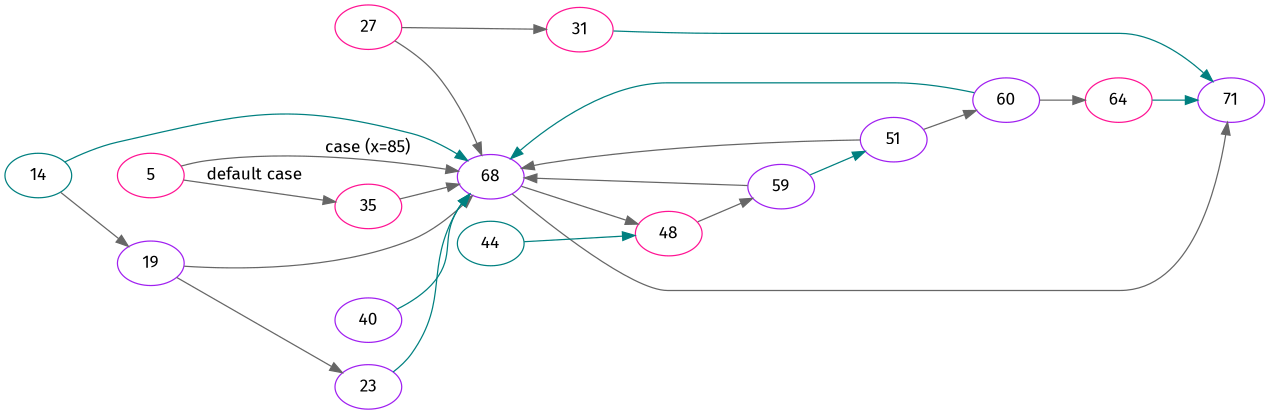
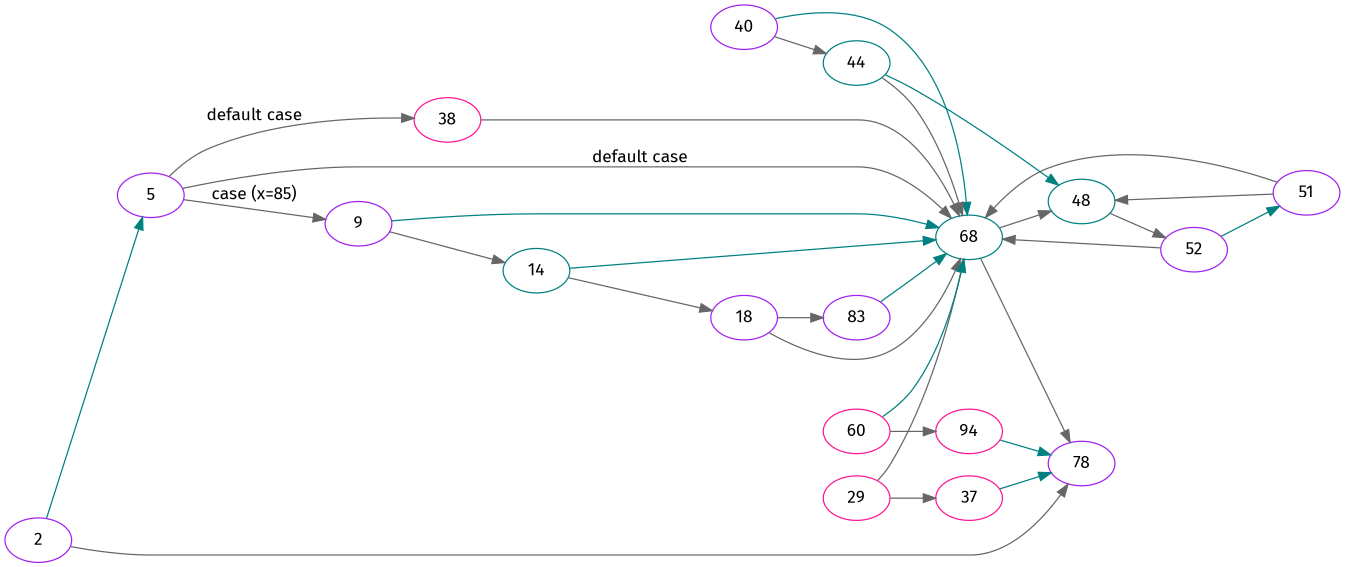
node "27": label "27" -> "29"
node "31": label "31" -> "37"
edge "40" -> "44": added
node "60": color purple -> deeppink
node "64": label "64" -> "94"
node "71": label "71" -> "78"
edge "51" -> "60": now "51" -> "48"
edge "44" -> "68": added
edge "5" -> "68": label "case (x=85)" -> "default case"
node "5": color deeppink -> purple
node "68": color purple -> teal
node "59": label "59" -> "52"
node "35": label "35" -> "38"
node "9": added
node "48": color deeppink -> teal
node "19": label "19" -> "18"
node "23": label "23" -> "83"
node "2": added
